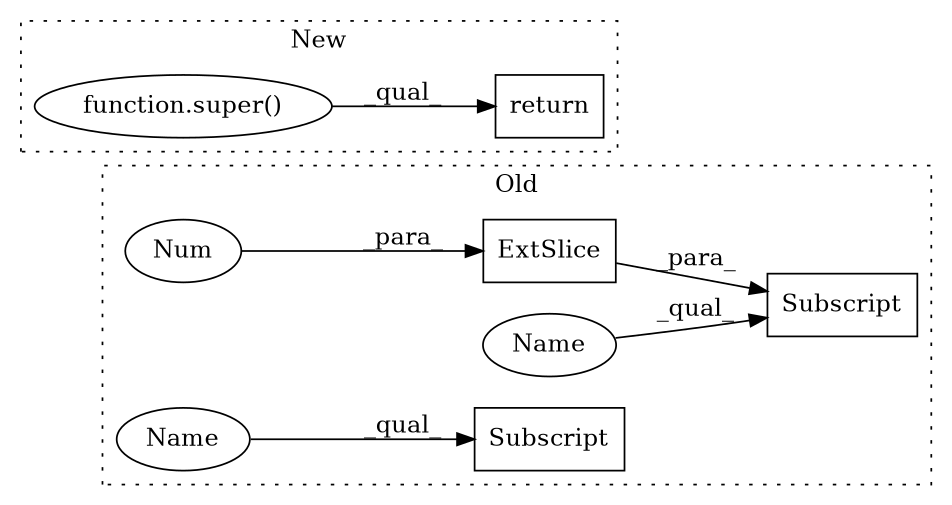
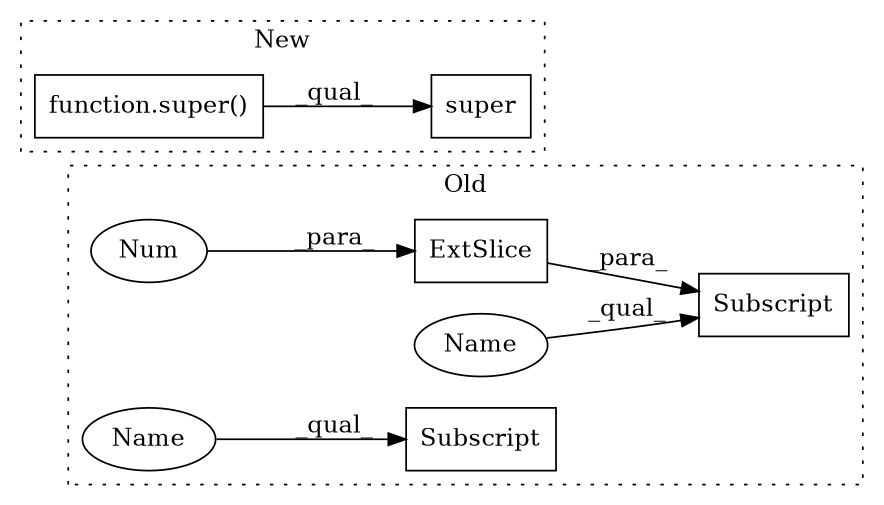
node "function.super()": shape ellipse -> box
node "return": label "return" -> "super"
